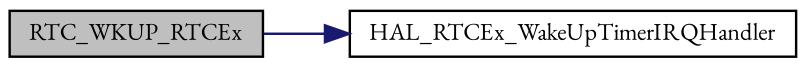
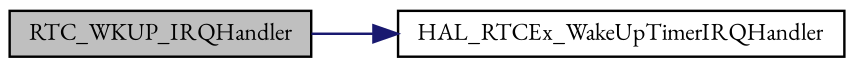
node "RTC_WKUP_RTCEx": label "RTC_WKUP_RTCEx" -> "RTC_WKUP_IRQHandler"
